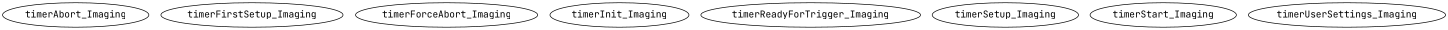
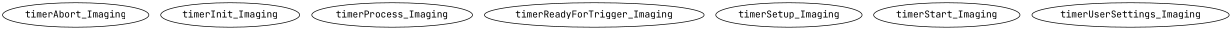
node "timerFirstSetup_Imaging": removed
node "timerProcess_Imaging": added
node "timerForceAbort_Imaging": removed
